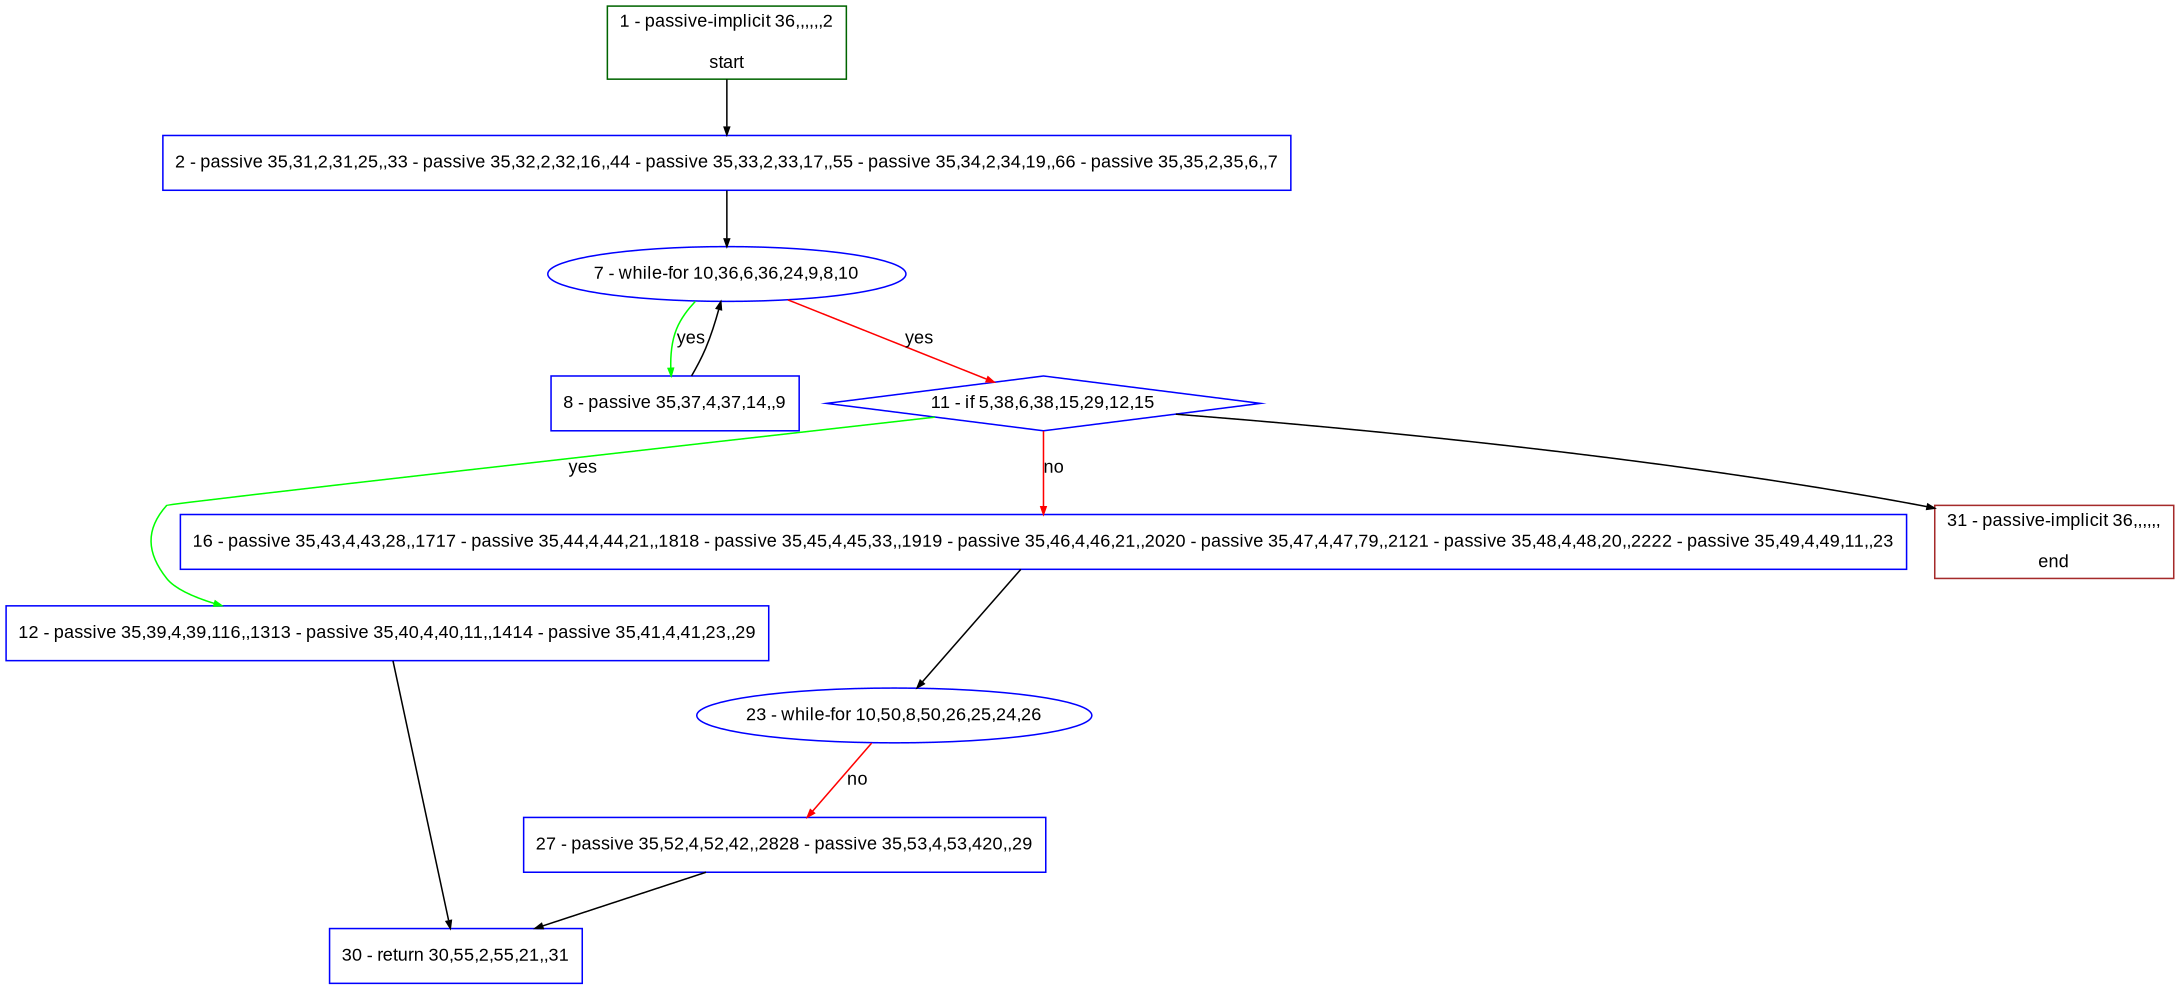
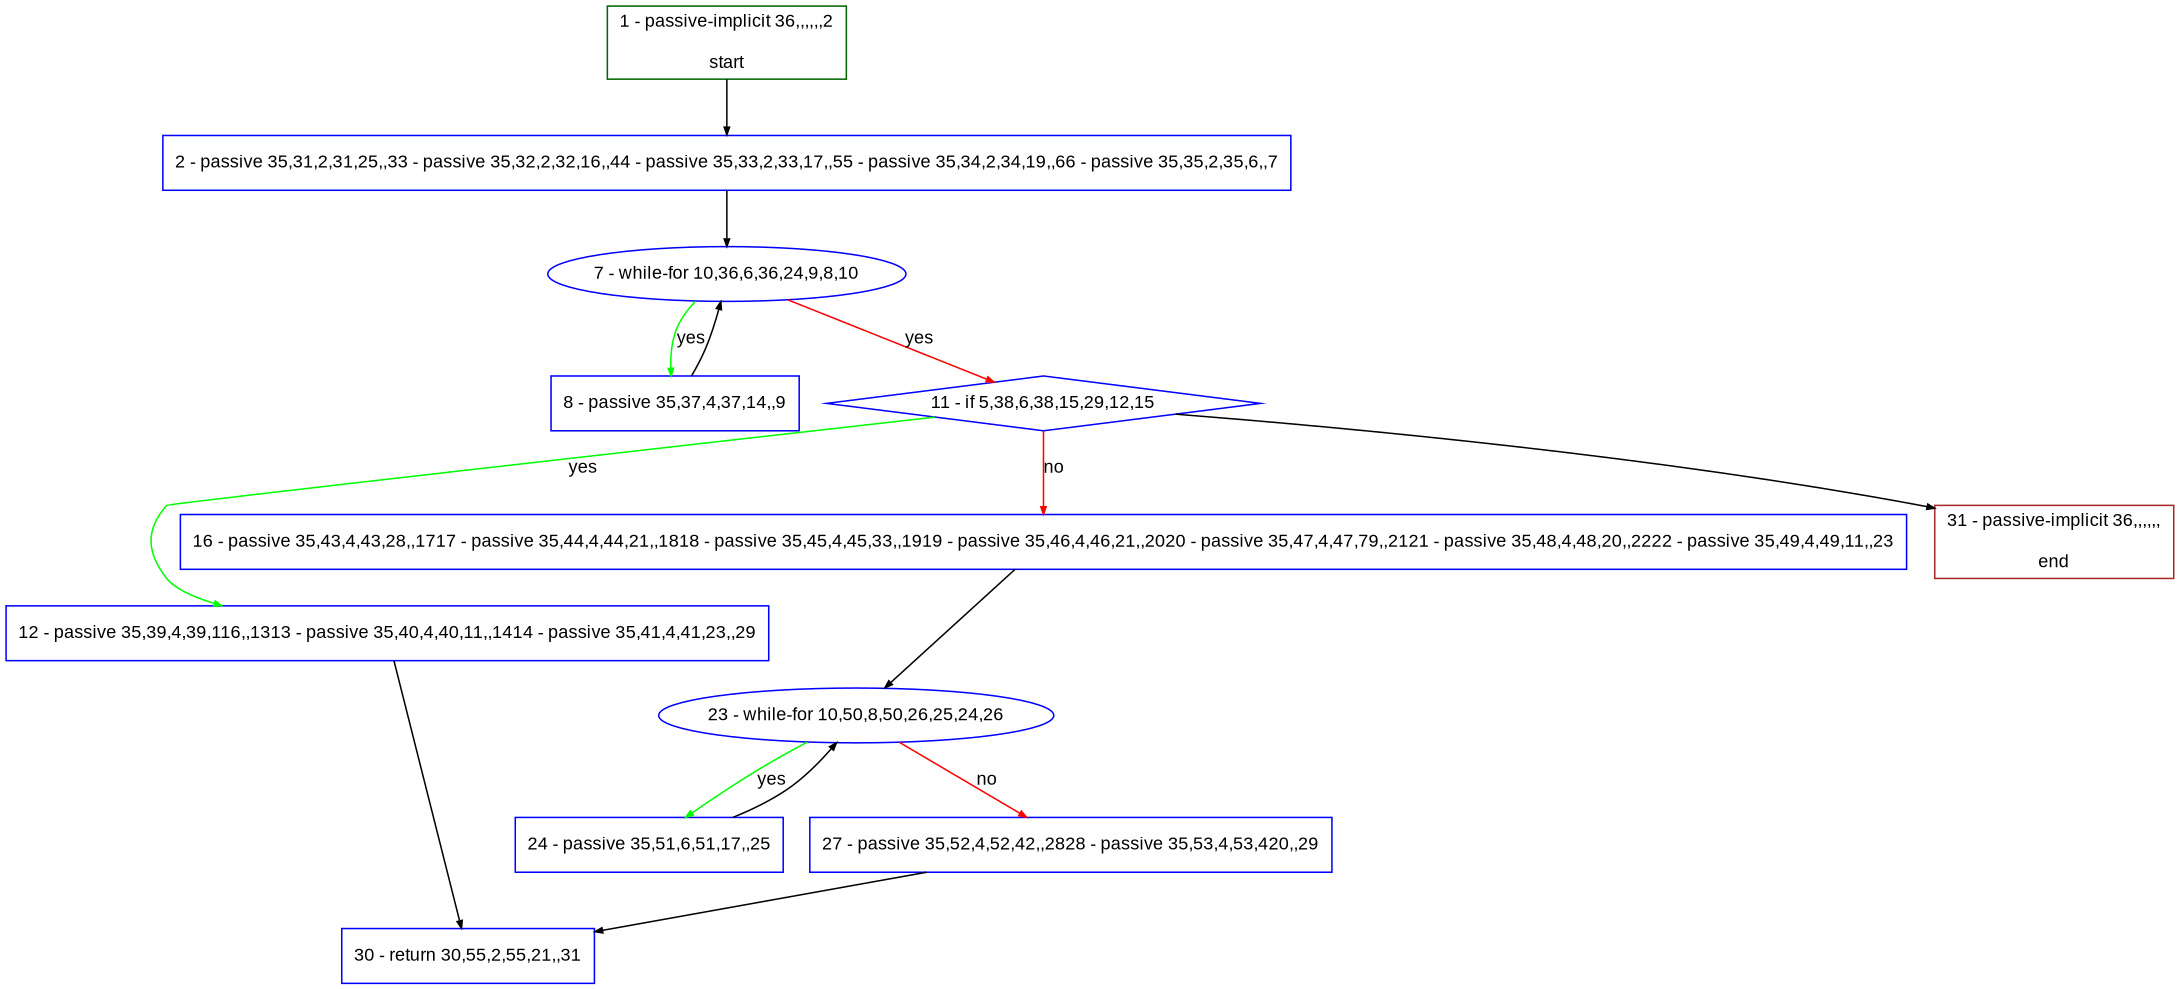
node "24 - passive 35,51,6,51,17,,25": added
